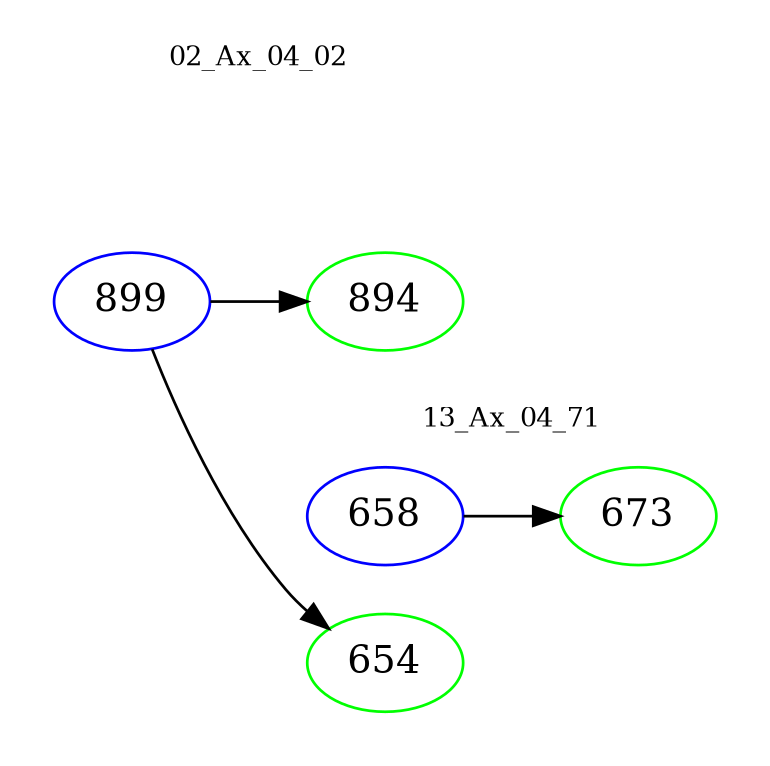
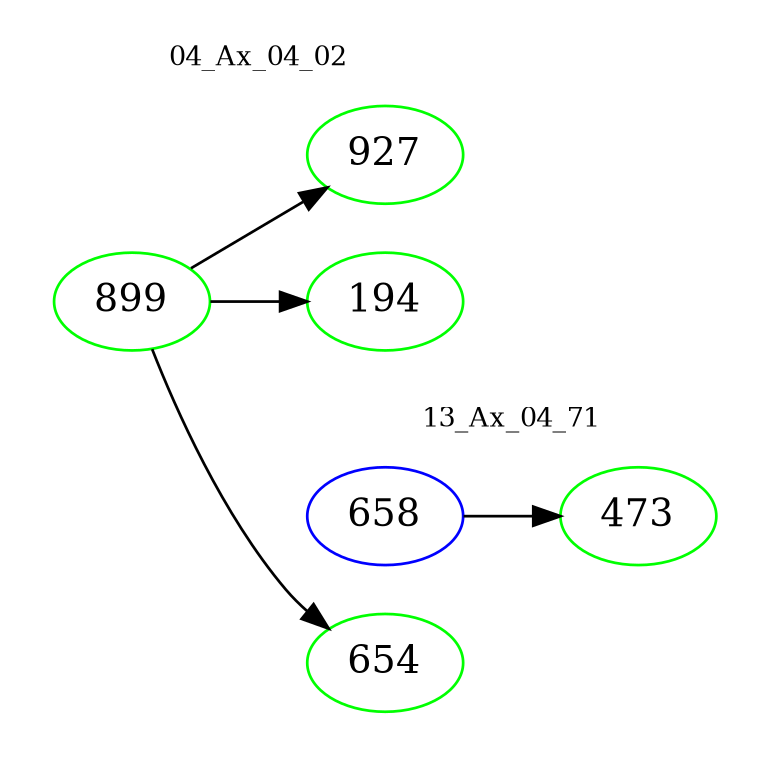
cluster "02_Ax_04_02": label "02_Ax_04_02" -> "04_Ax_04_02"
node "927": added
node "899": color blue -> green
node "894": label "894" -> "194"
node "673": label "673" -> "473"
